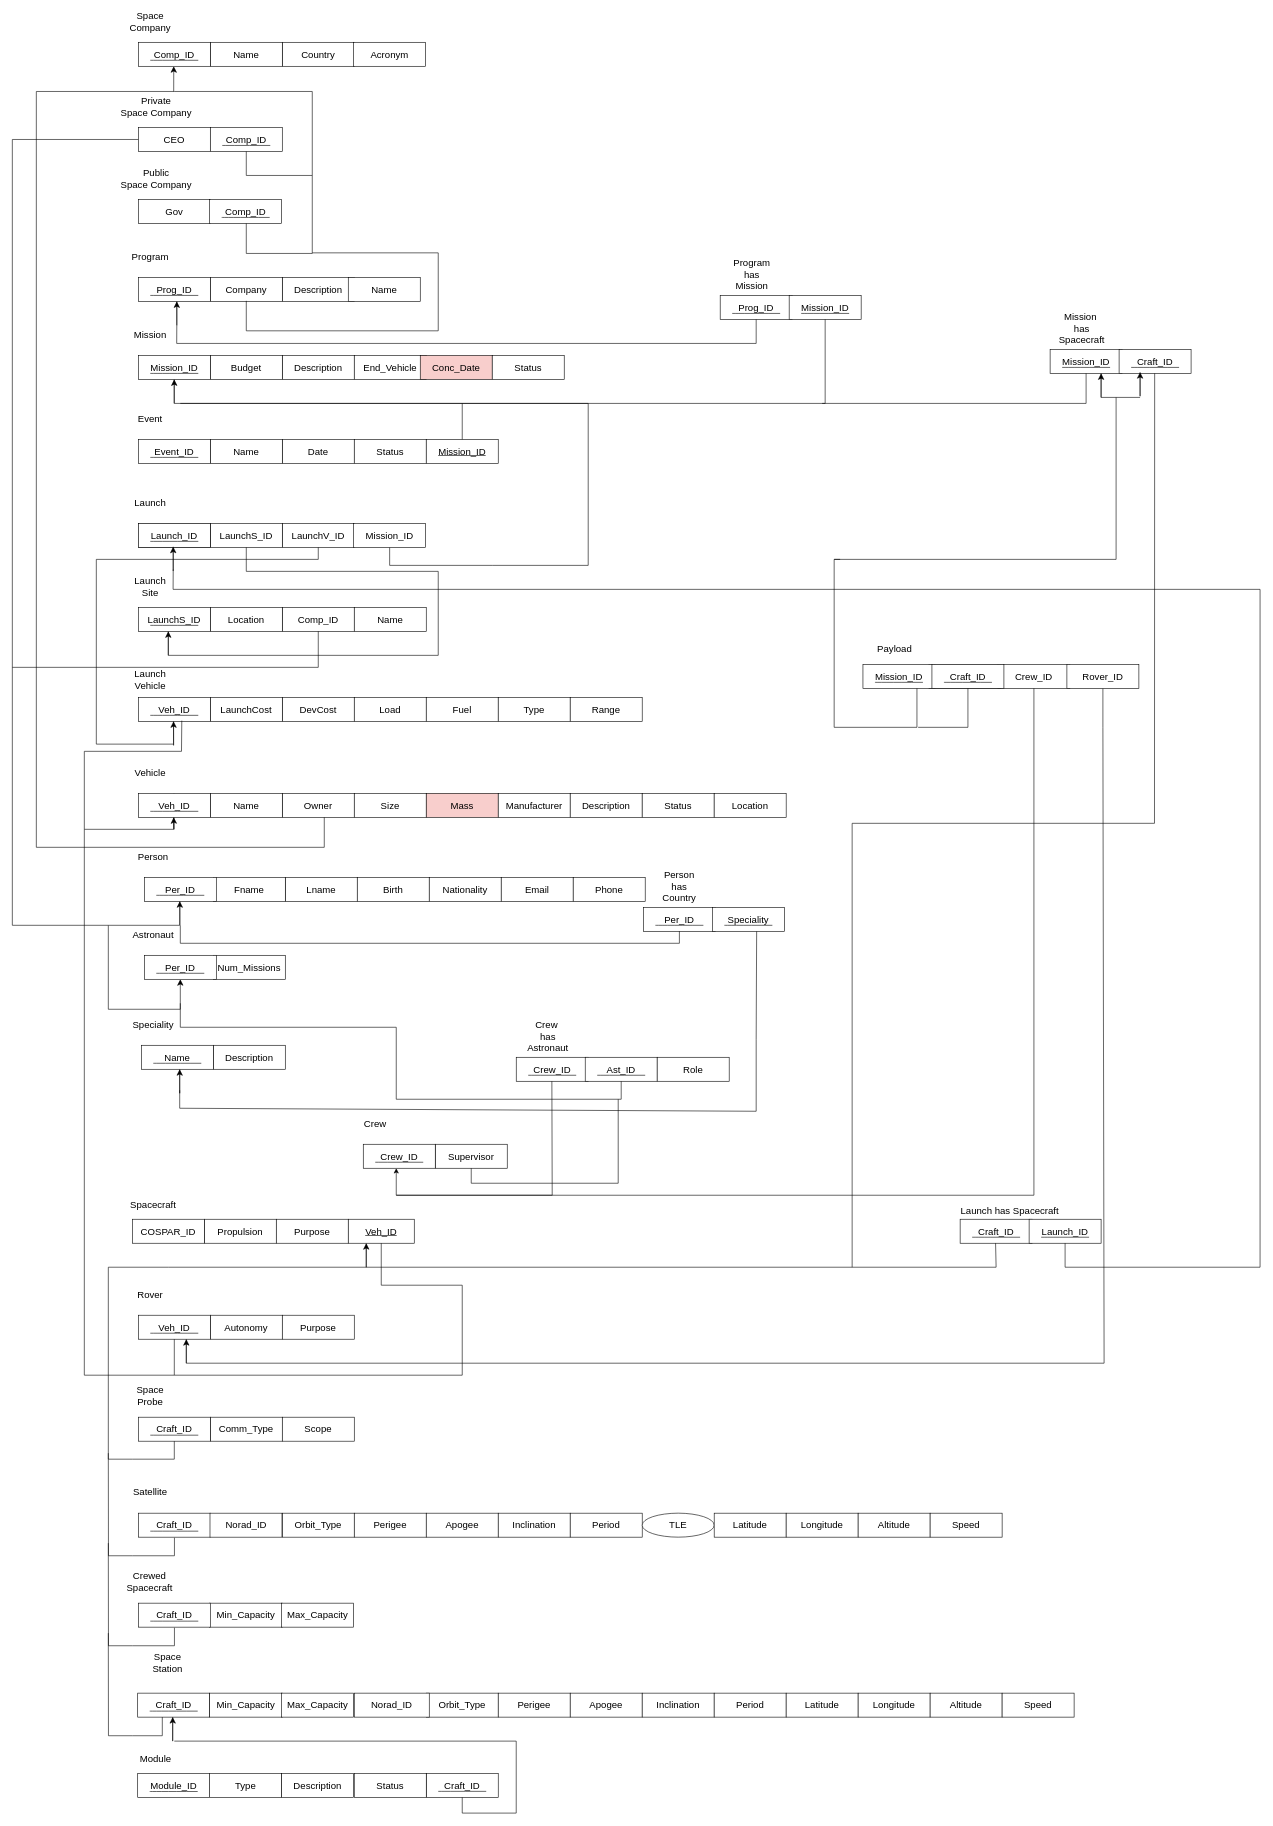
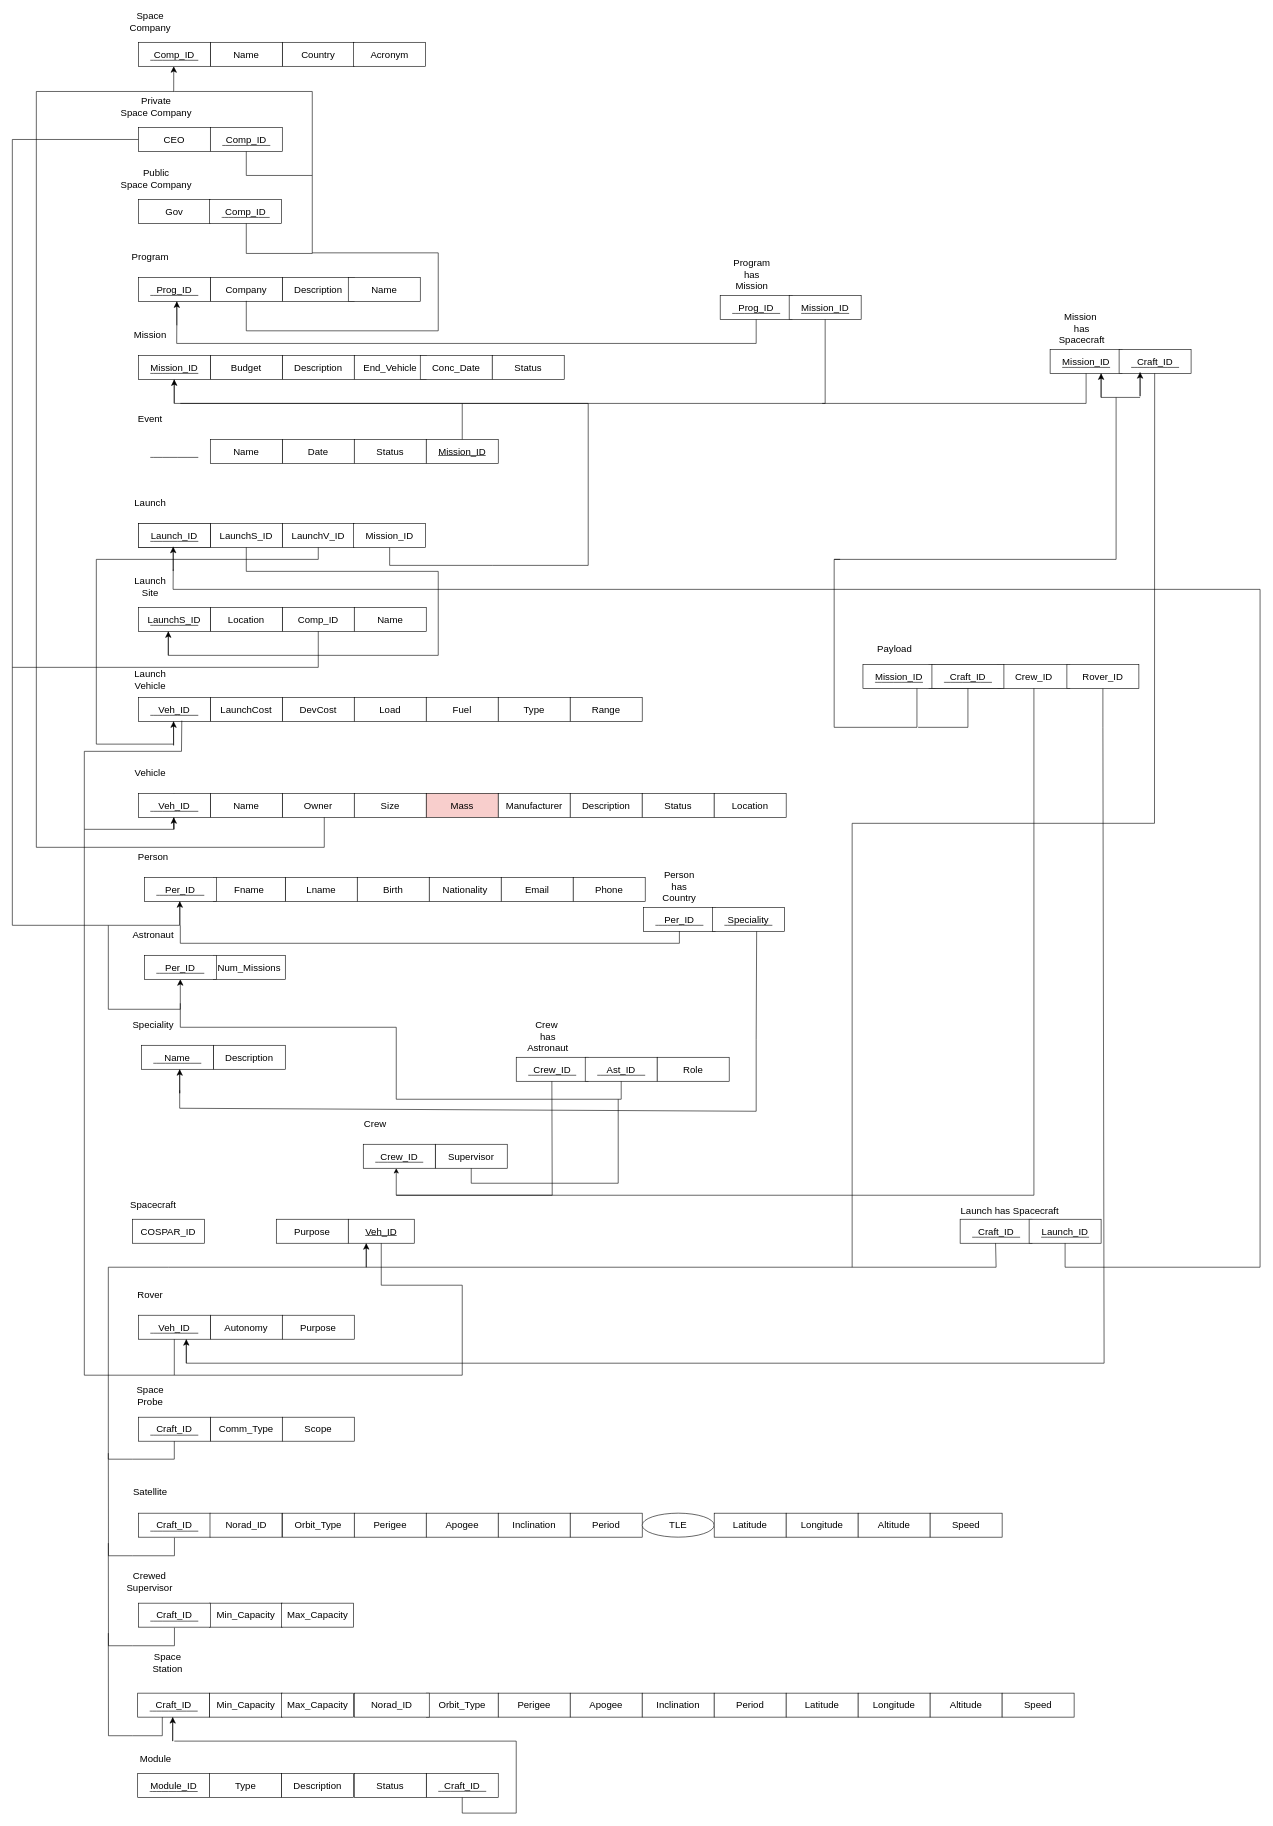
node "Conc_Date": fillcolor #f8cecc -> #ffffff
node "Event_ID": removed
node "Propulsion": removed
node "Crewed Spacecraft": label "Crewed Spacecraft" -> "Crewed Supervisor"
